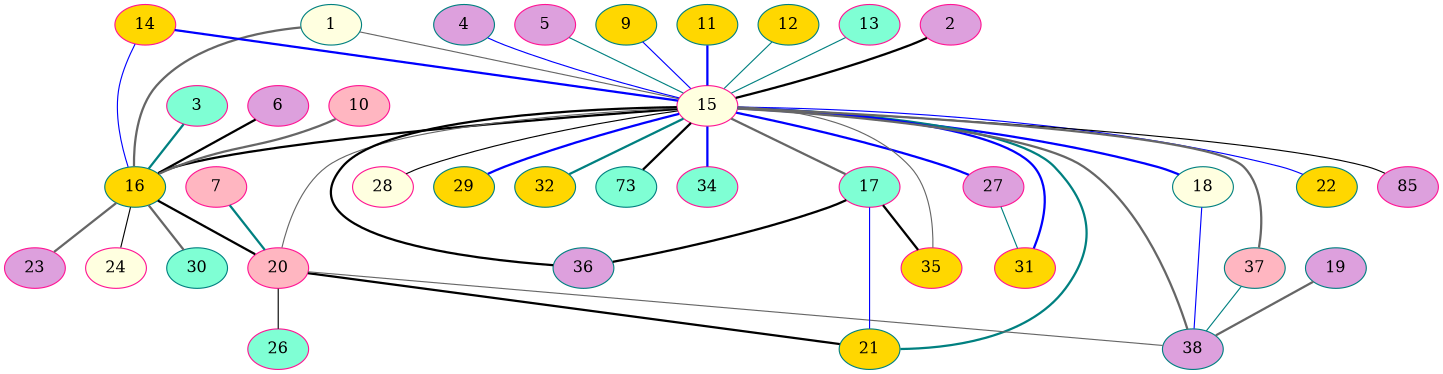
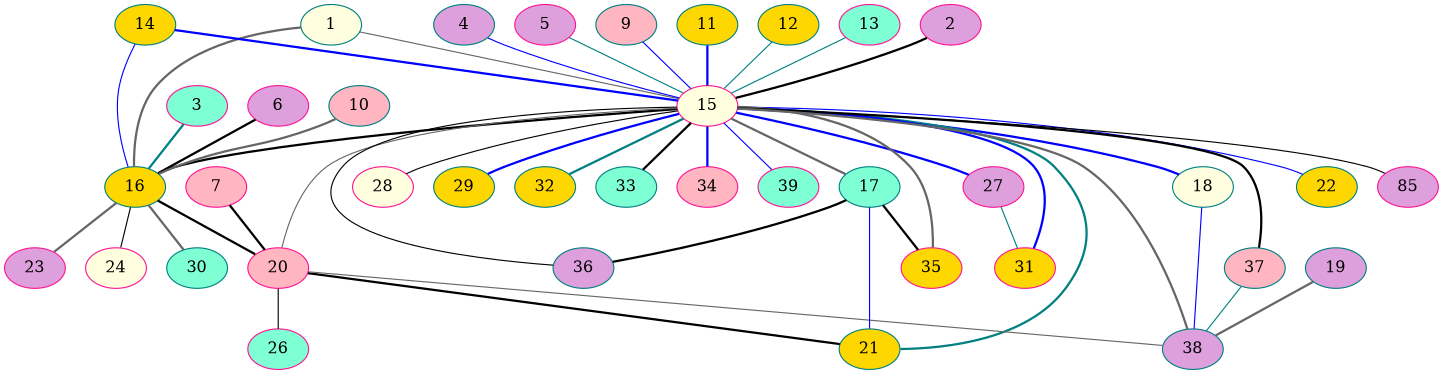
node "14": color deeppink -> teal
node "9": fillcolor gold -> lightpink
node "10": color deeppink -> teal
edge "15" -- "37": color gray40 -> black
edge "15" -- "35": style solid -> bold
edge "15" -- "36": style bold -> solid
node "73": label "73" -> "33"
node "34": fillcolor aquamarine -> lightpink
node "39": added
node "17": color deeppink -> teal
edge "7" -- "20": color teal -> black
